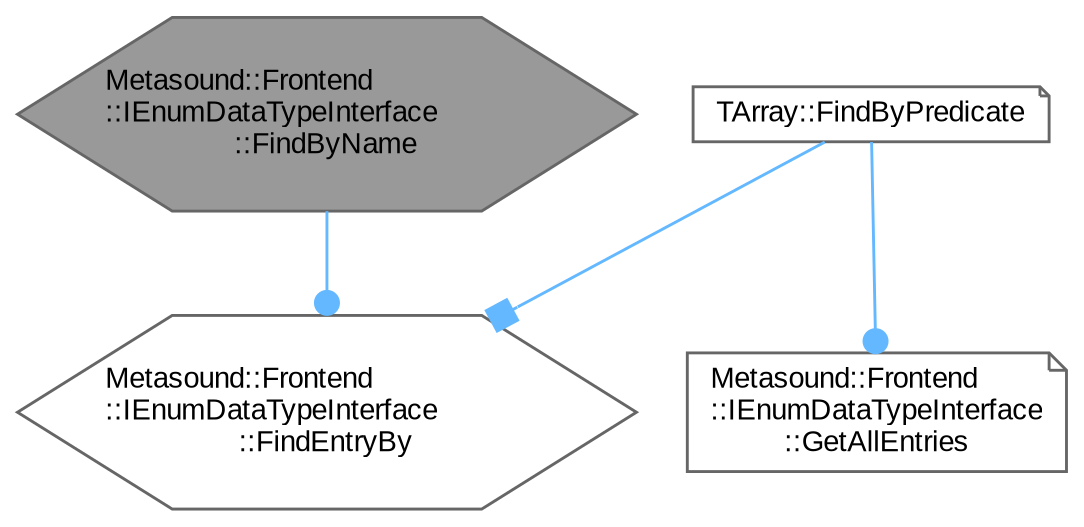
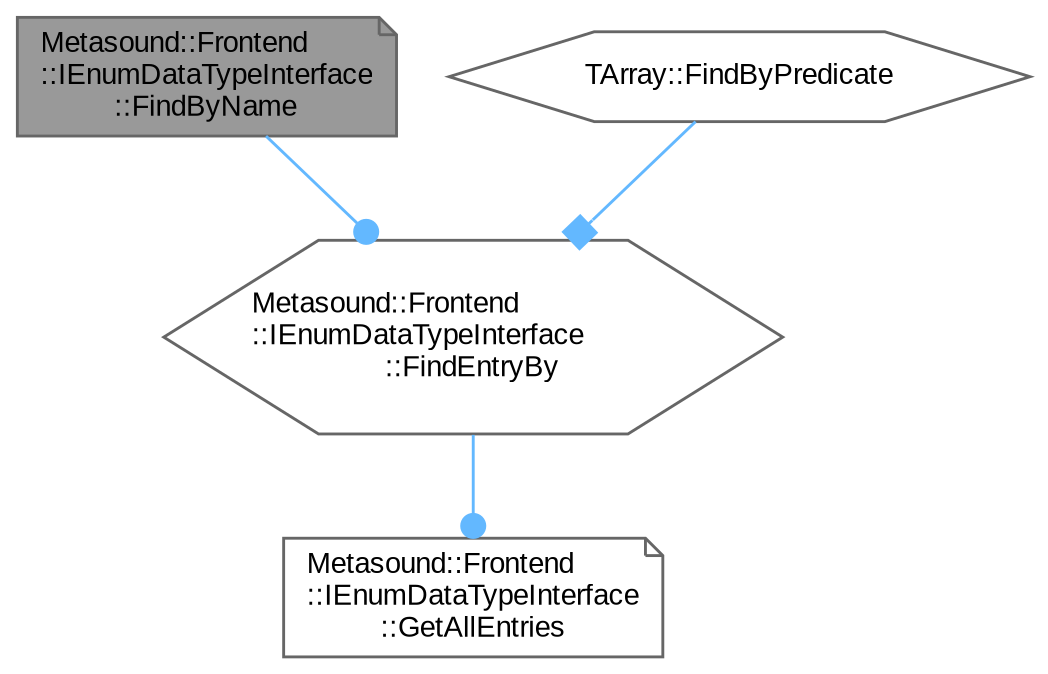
node "Metasound::Frontend ::IEnumDataTypeInterface ::FindByName": shape hexagon -> note
node "TArray::FindByPredicate": shape note -> hexagon
edge "TArray::FindByPredicate" -> "Metasound::Frontend ::IEnumDataTypeInterface ::GetAllEntries": now "Metasound::Frontend ::IEnumDataTypeInterface ::FindEntryBy" -> "Metasound::Frontend ::IEnumDataTypeInterface ::GetAllEntries"
